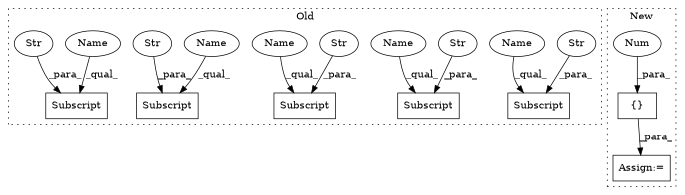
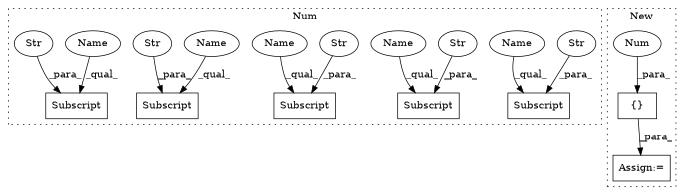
cluster "Old": label "Old" -> "Num"
